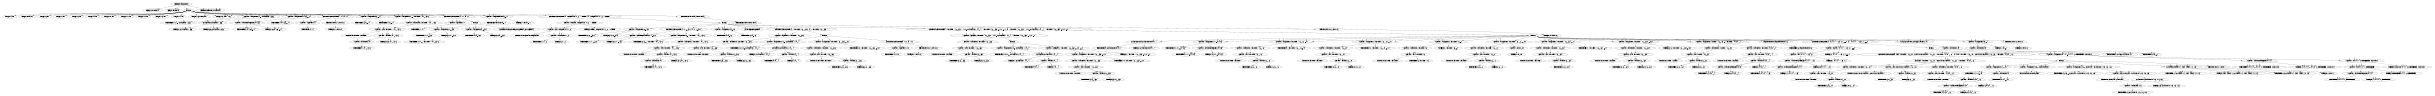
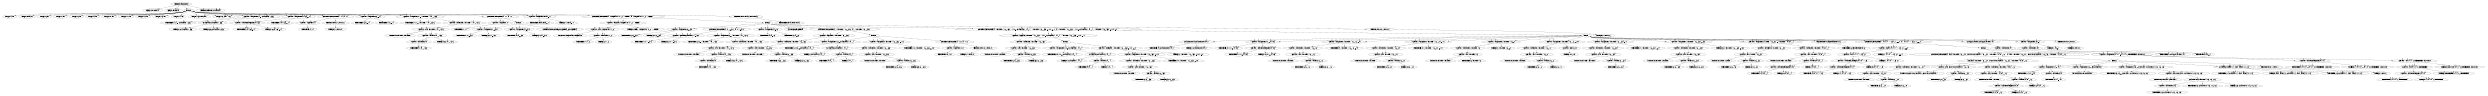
edge "(IDENTIFIER,v7,v7 = 512)" -> "(IDENTIFIER,v7,v7 = *(_DWORD *)(*a1 + 6576))": now "(<operator>.assignment,v7 = *(_DWORD *)(*a1 + 1576))" -> "(IDENTIFIER,v7,v7 = *(_DWORD *)(*a1 + 6576))"
node "(IDENTIFIER,v16,Curl_strerror(*v13, v16, 128))": added
